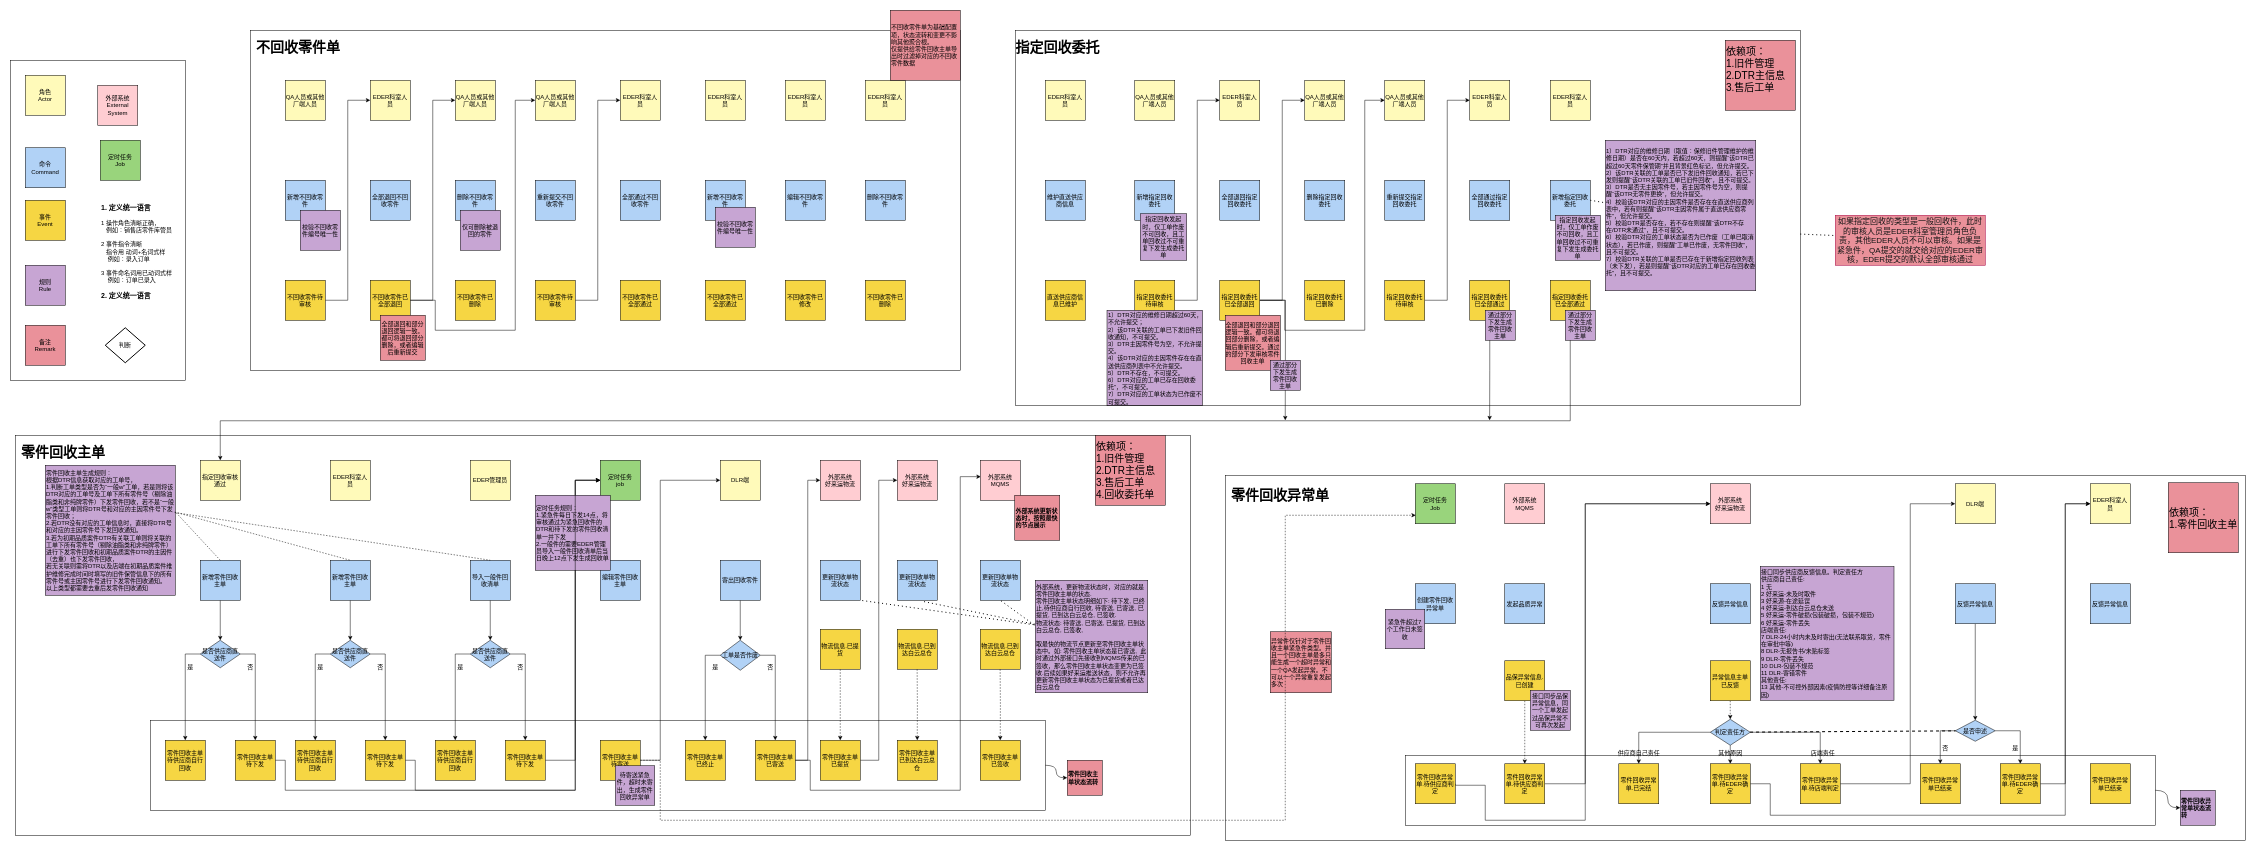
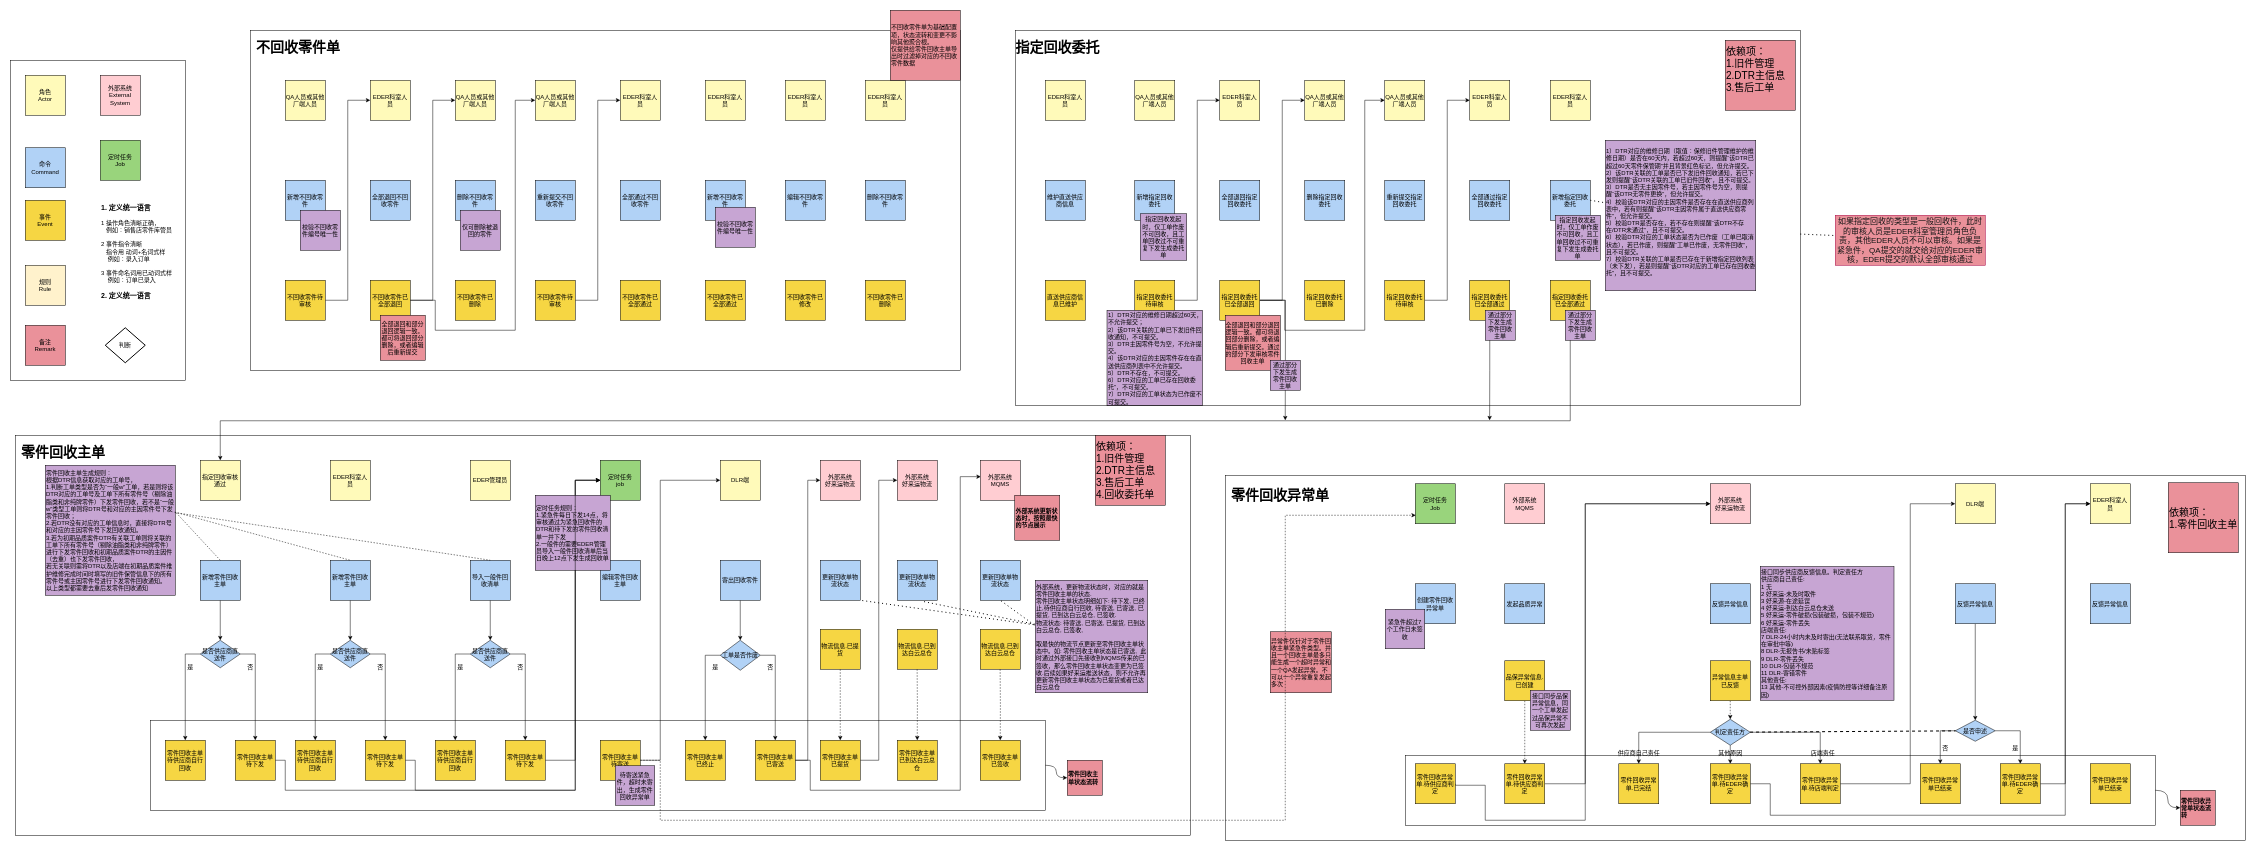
node "外部系统 External System": moved (118, 105) -> (120, 95)
node "规则 Rule": fillcolor #c7a5d3 -> #fff2cc
node "零件回收异常单状态流转": fillcolor #c7a5d3 -> #ea919a
